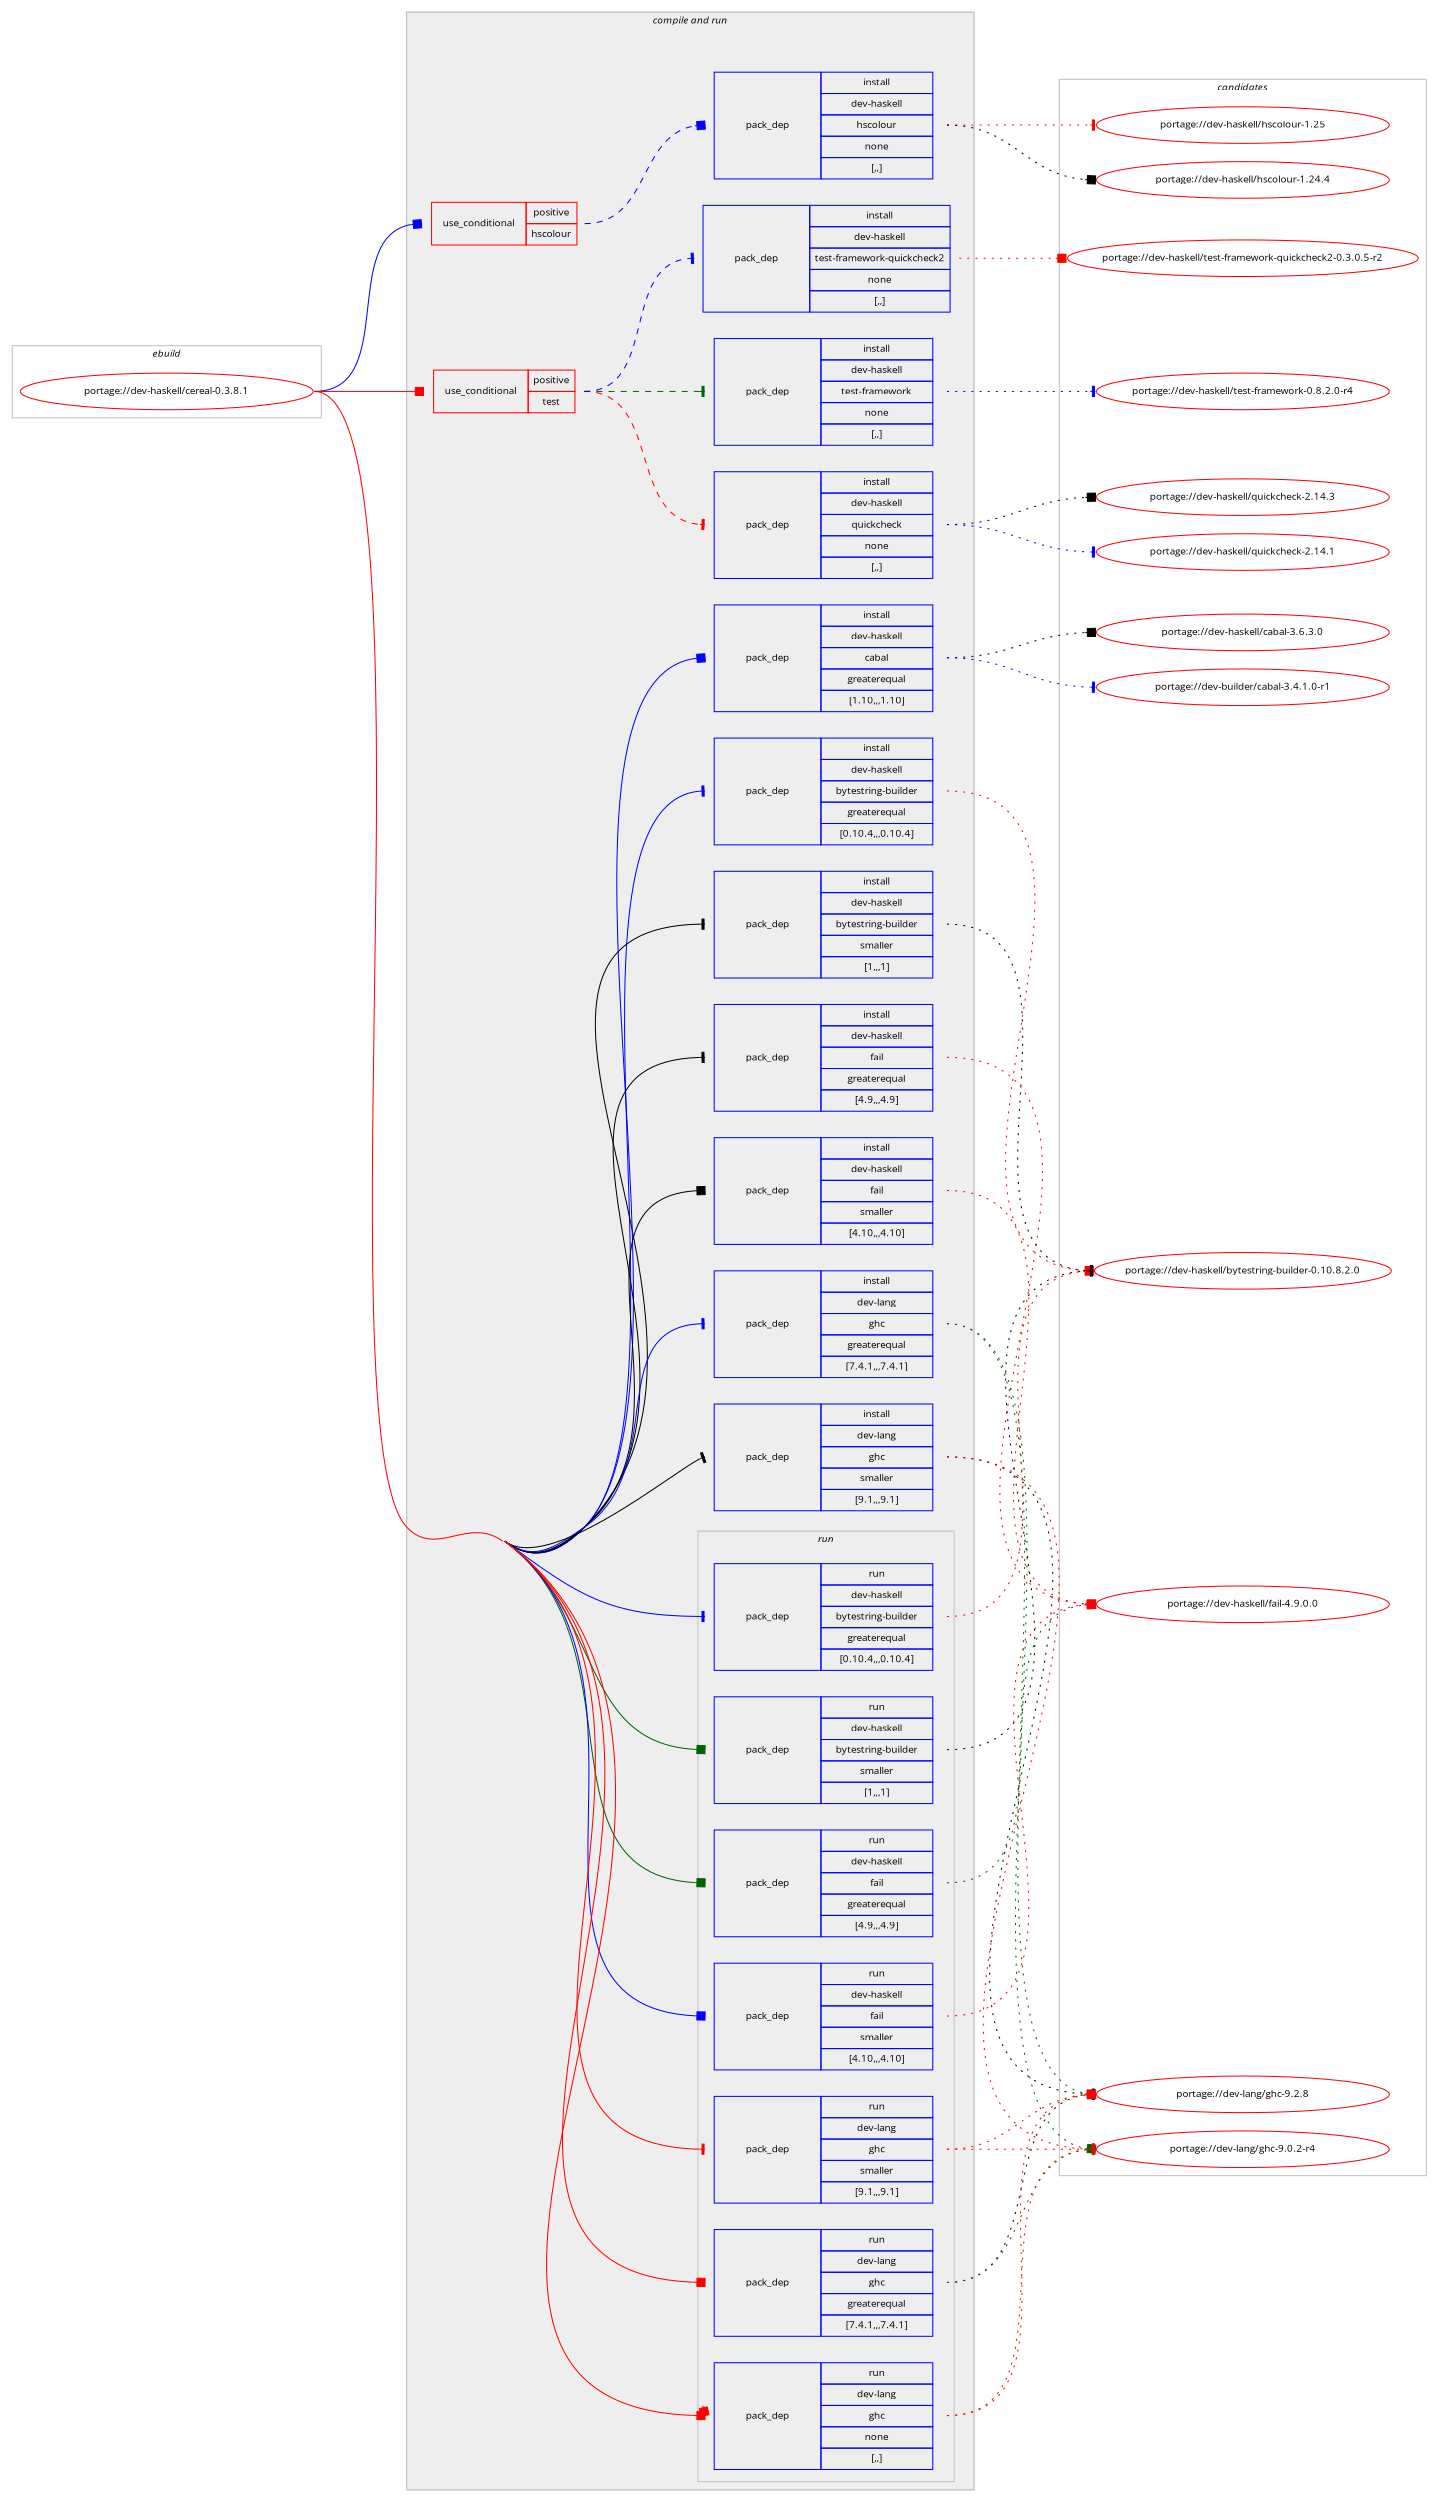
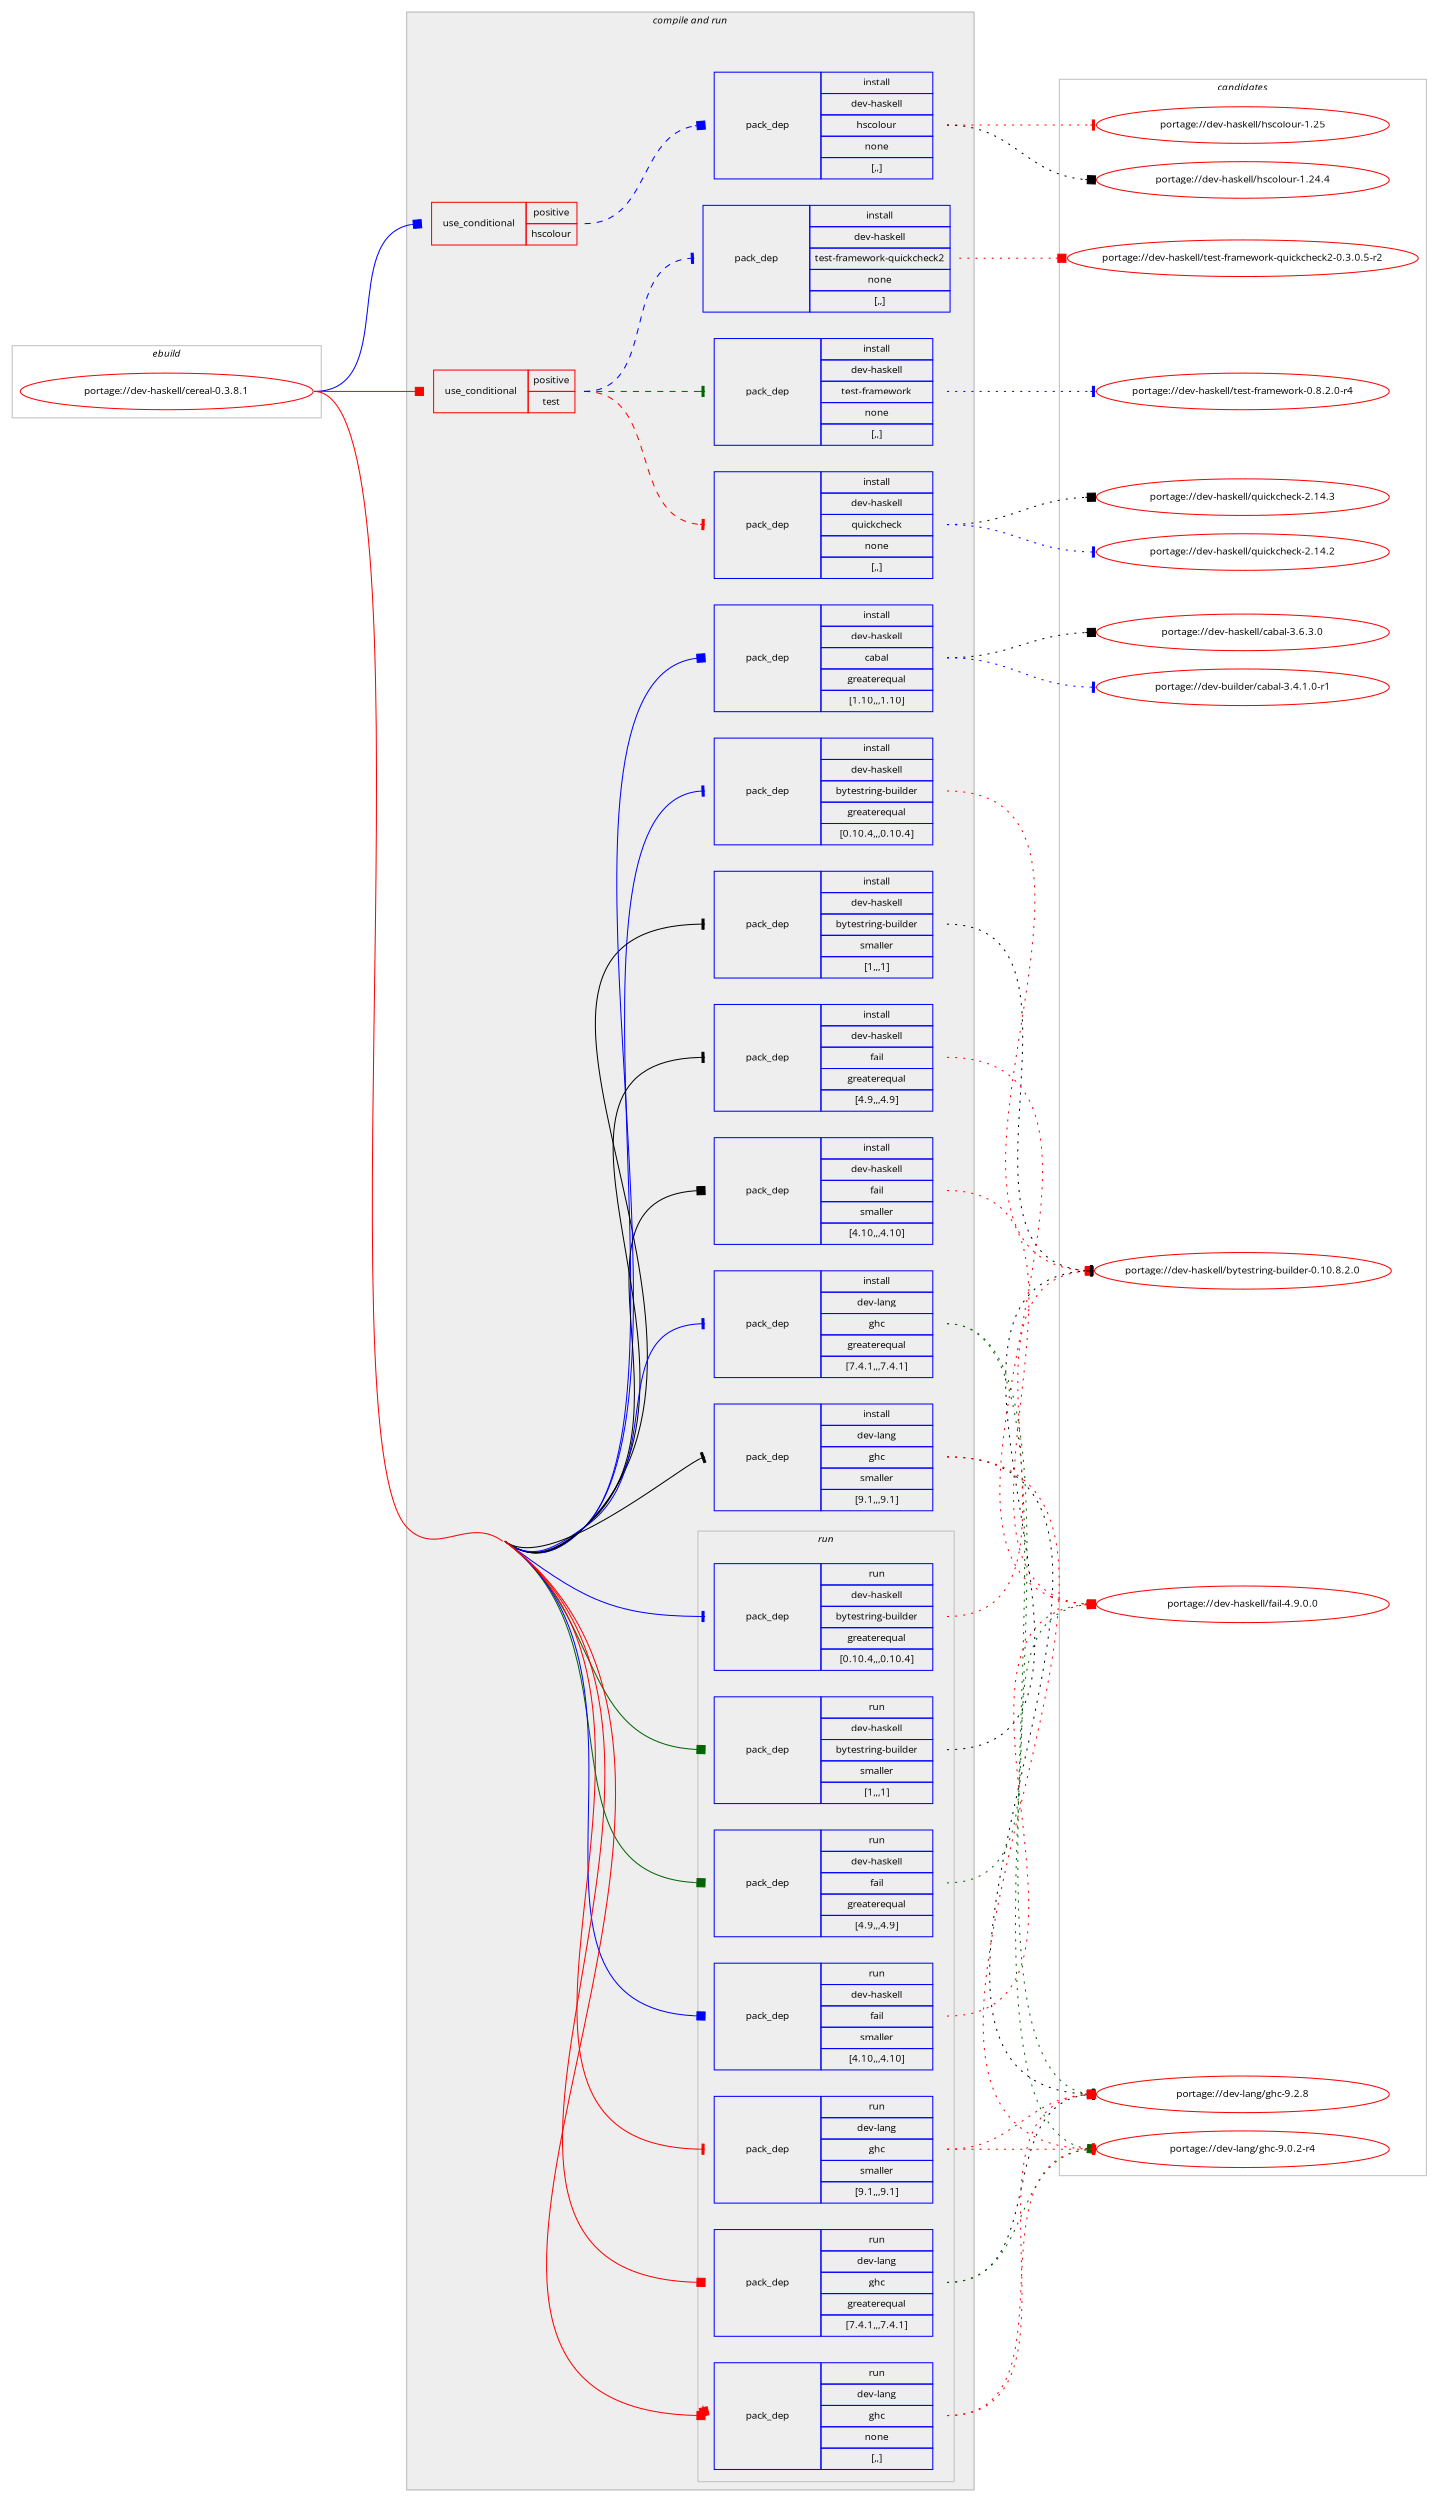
node "portage://dev-haskell/quickcheck-2.14.1": label "portage://dev-haskell/quickcheck-2.14.1" -> "portage://dev-haskell/quickcheck-2.14.2"
